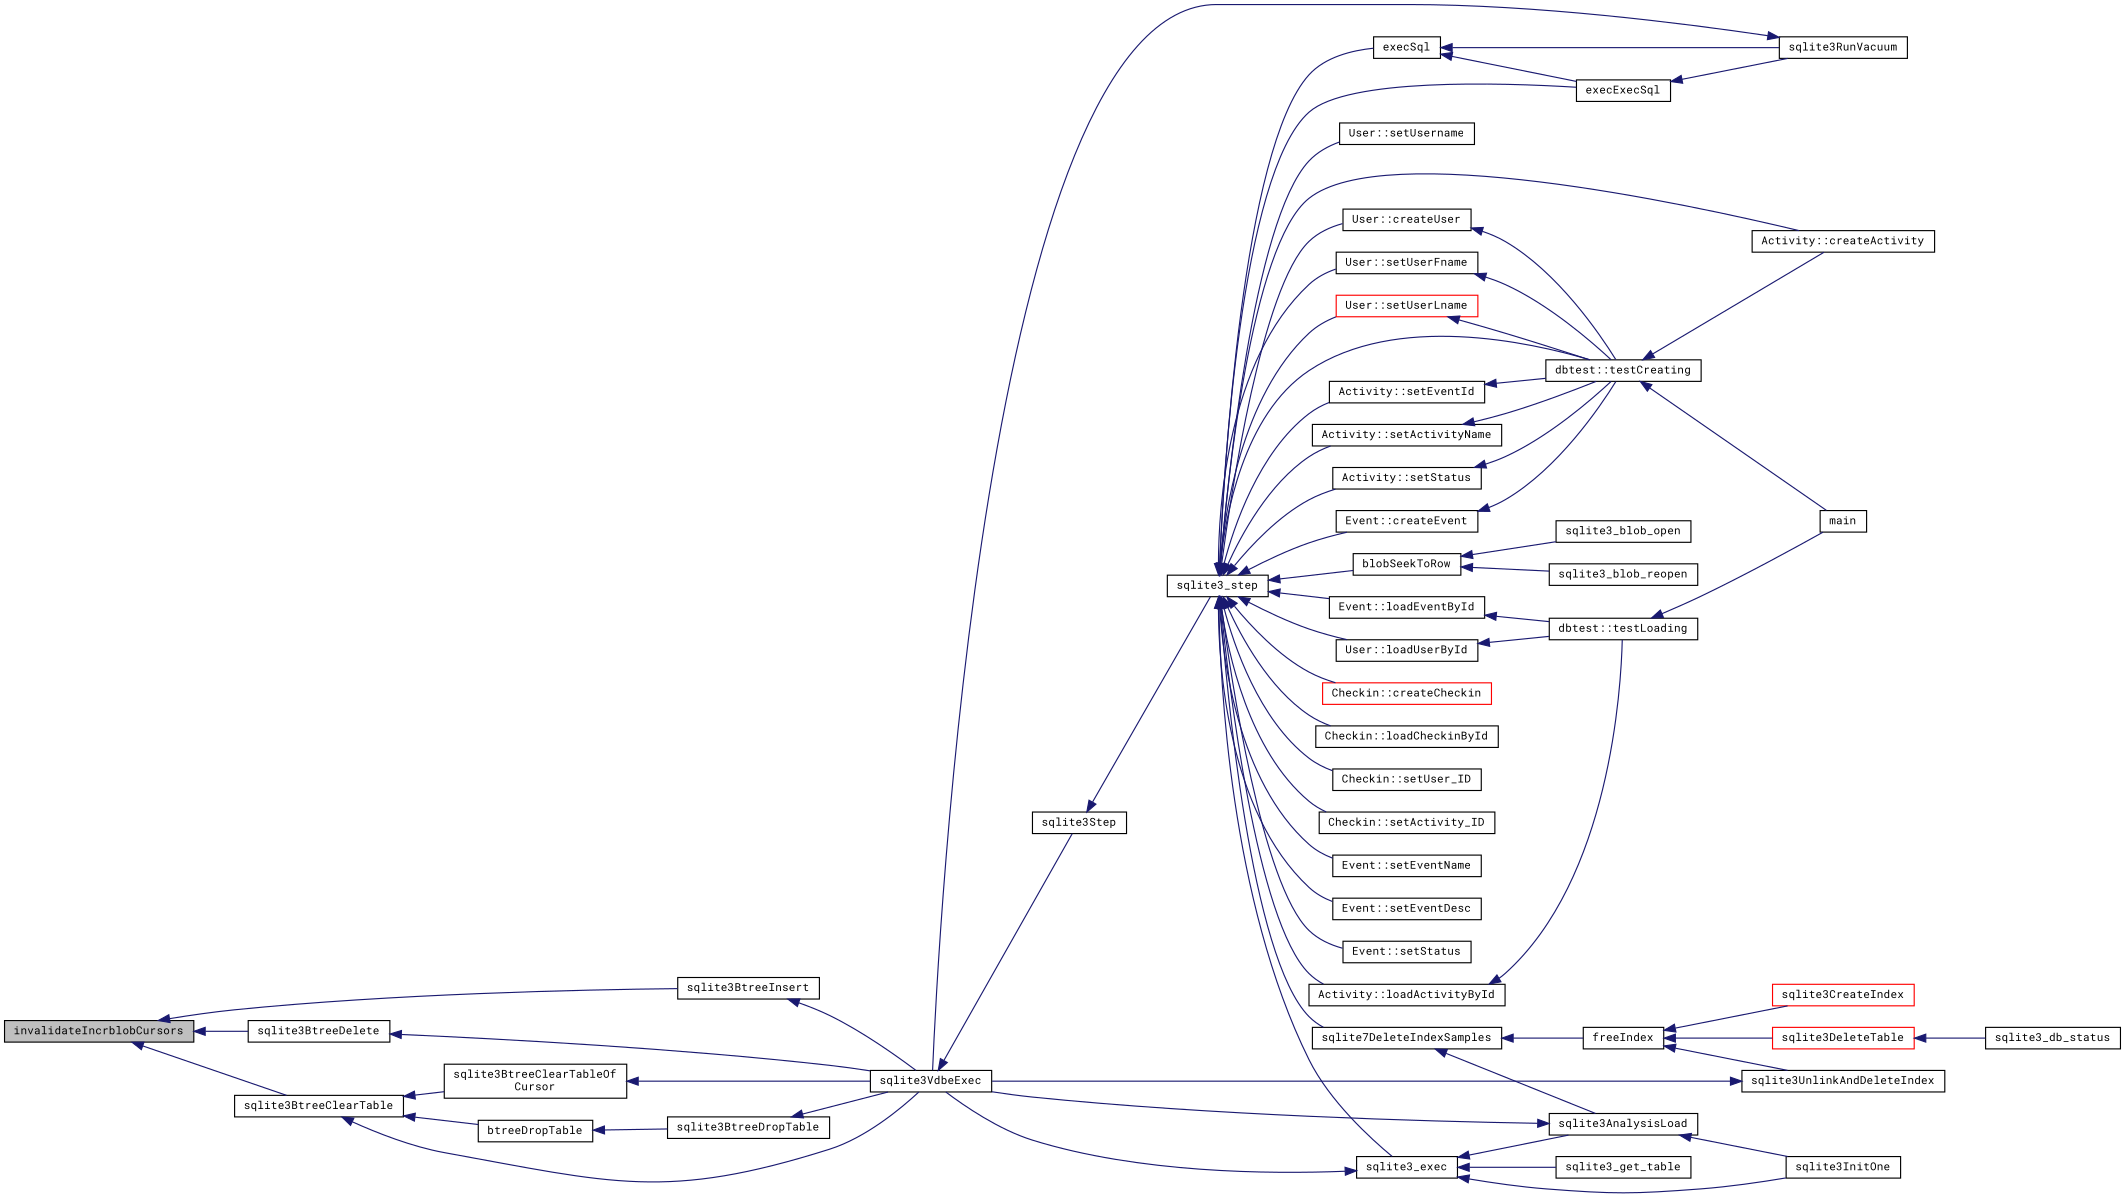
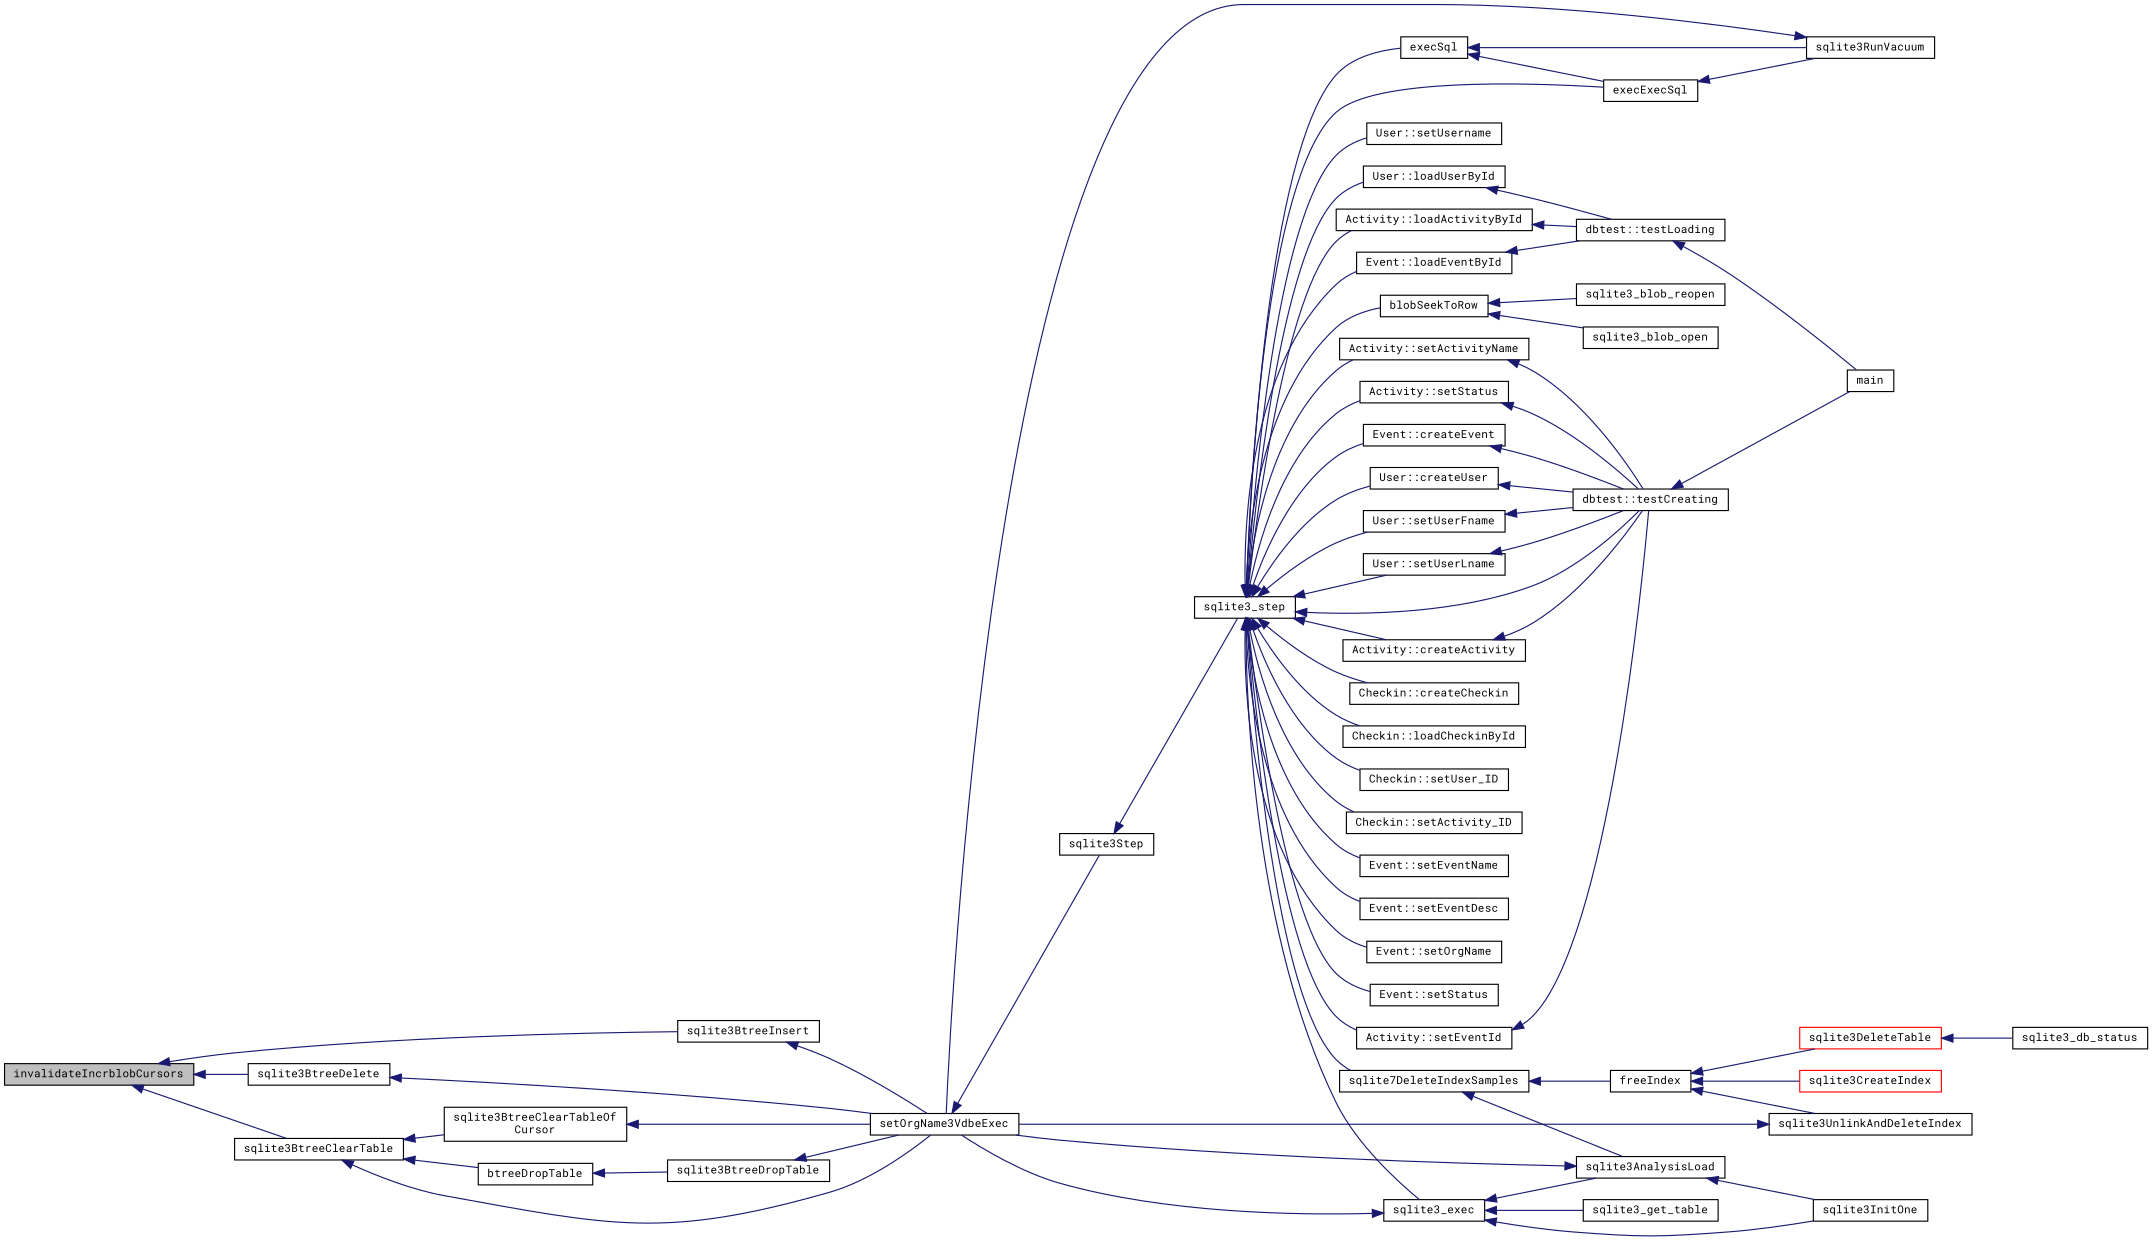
edge "Activity::createActivity" -> "dbtest::testCreating": reversed
node "User::setUserLname": color red -> black
node "Checkin::createCheckin": color red -> black
node "Event::setOrgName": added
node "sqlite3VdbeExec": label "sqlite3VdbeExec" -> "setOrgName3VdbeExec"
